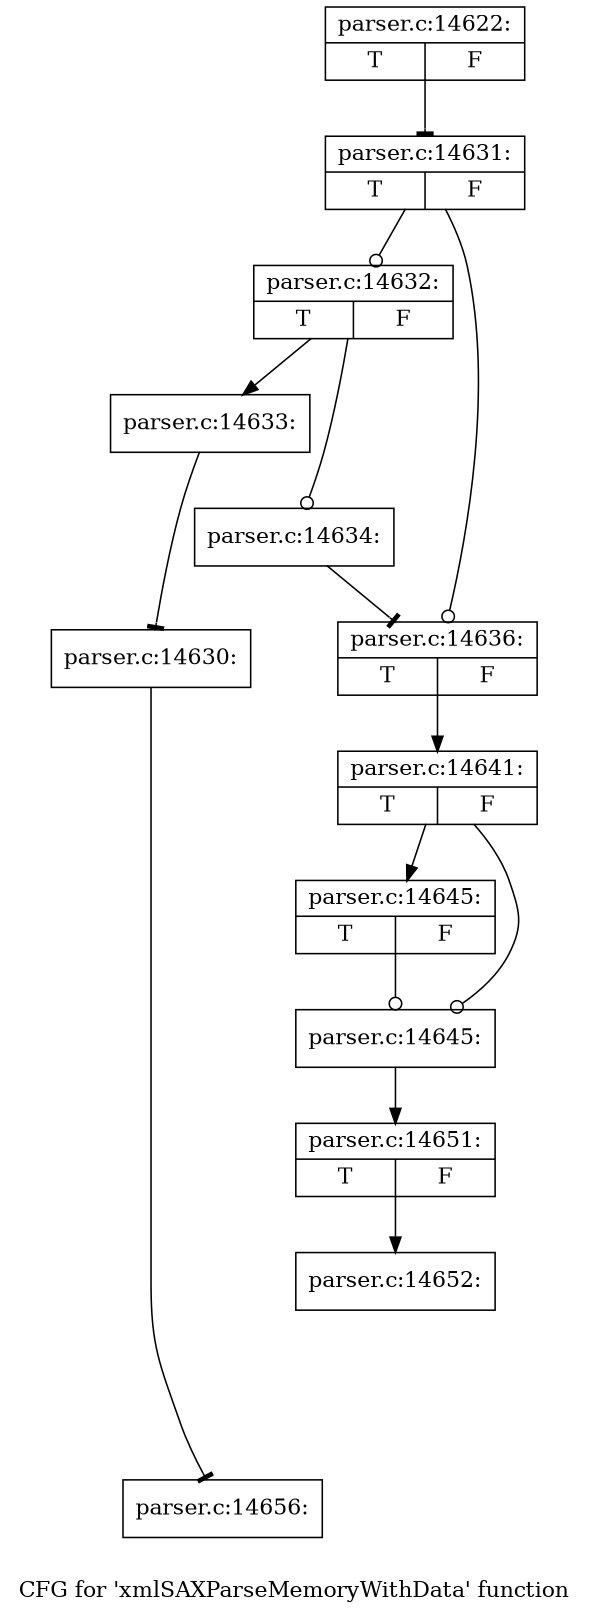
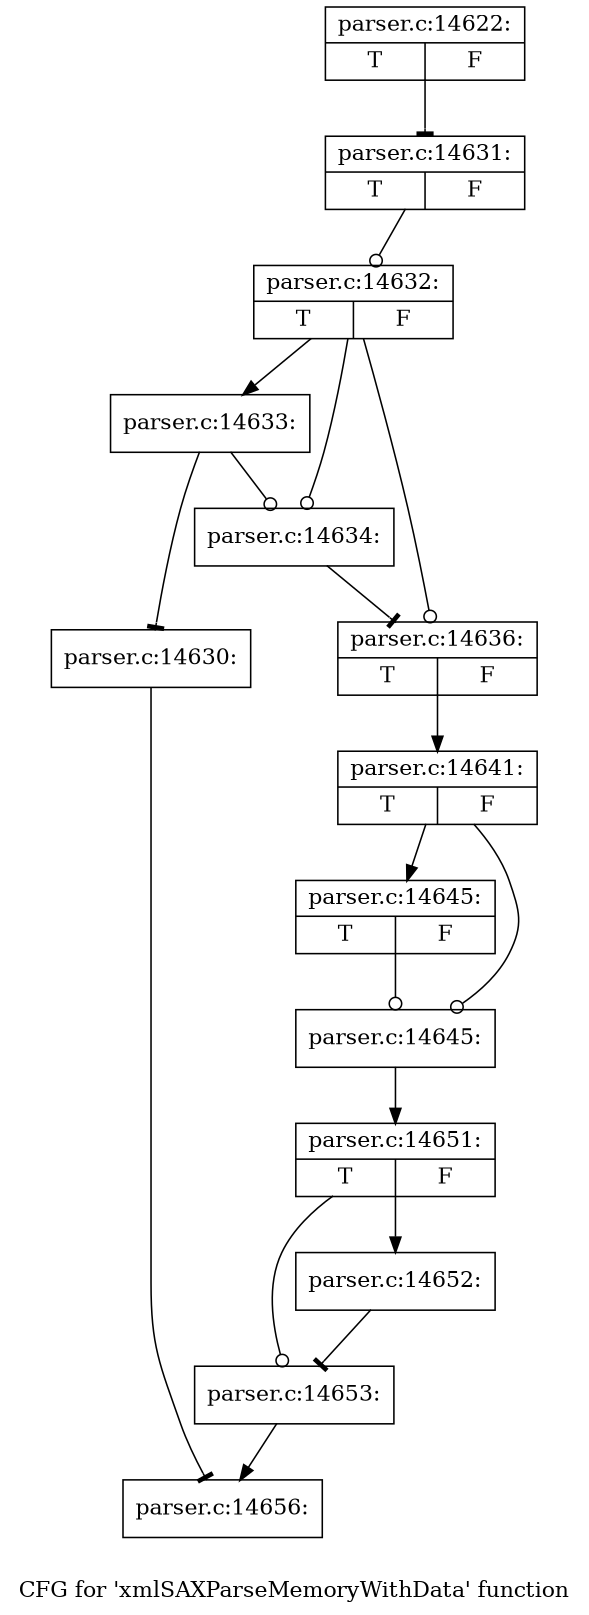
edge "parser.c:14631:" -> "parser.c:14636:": now "parser.c:14632:" -> "parser.c:14636:"
edge "parser.c:14633:" -> "parser.c:14634:": added
node "parser.c:14653:": added
